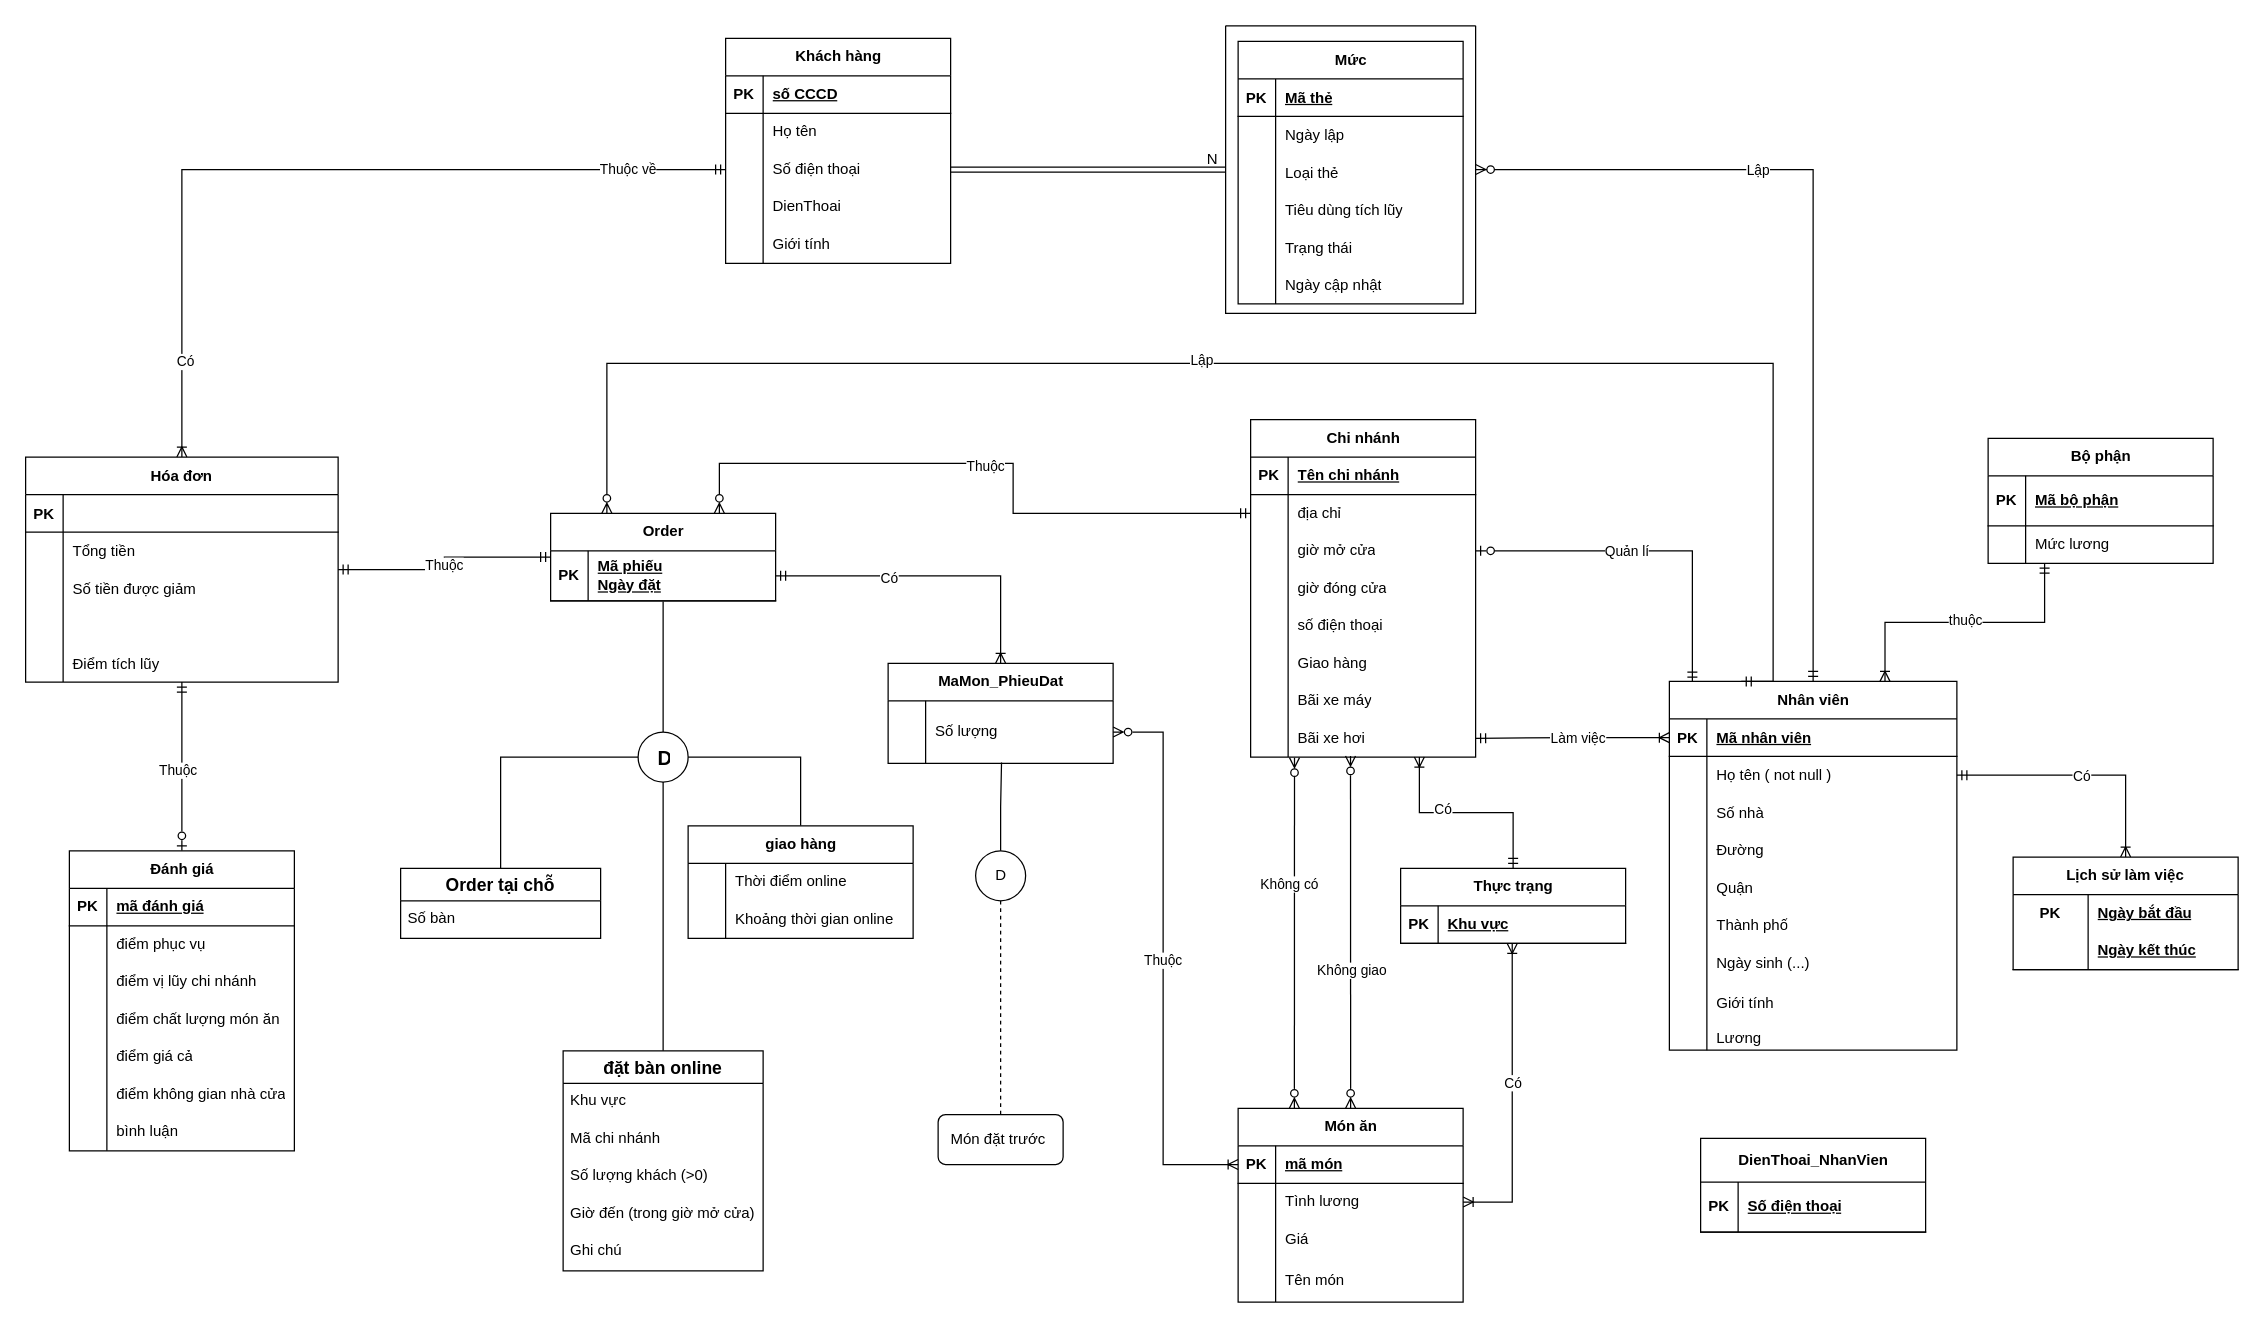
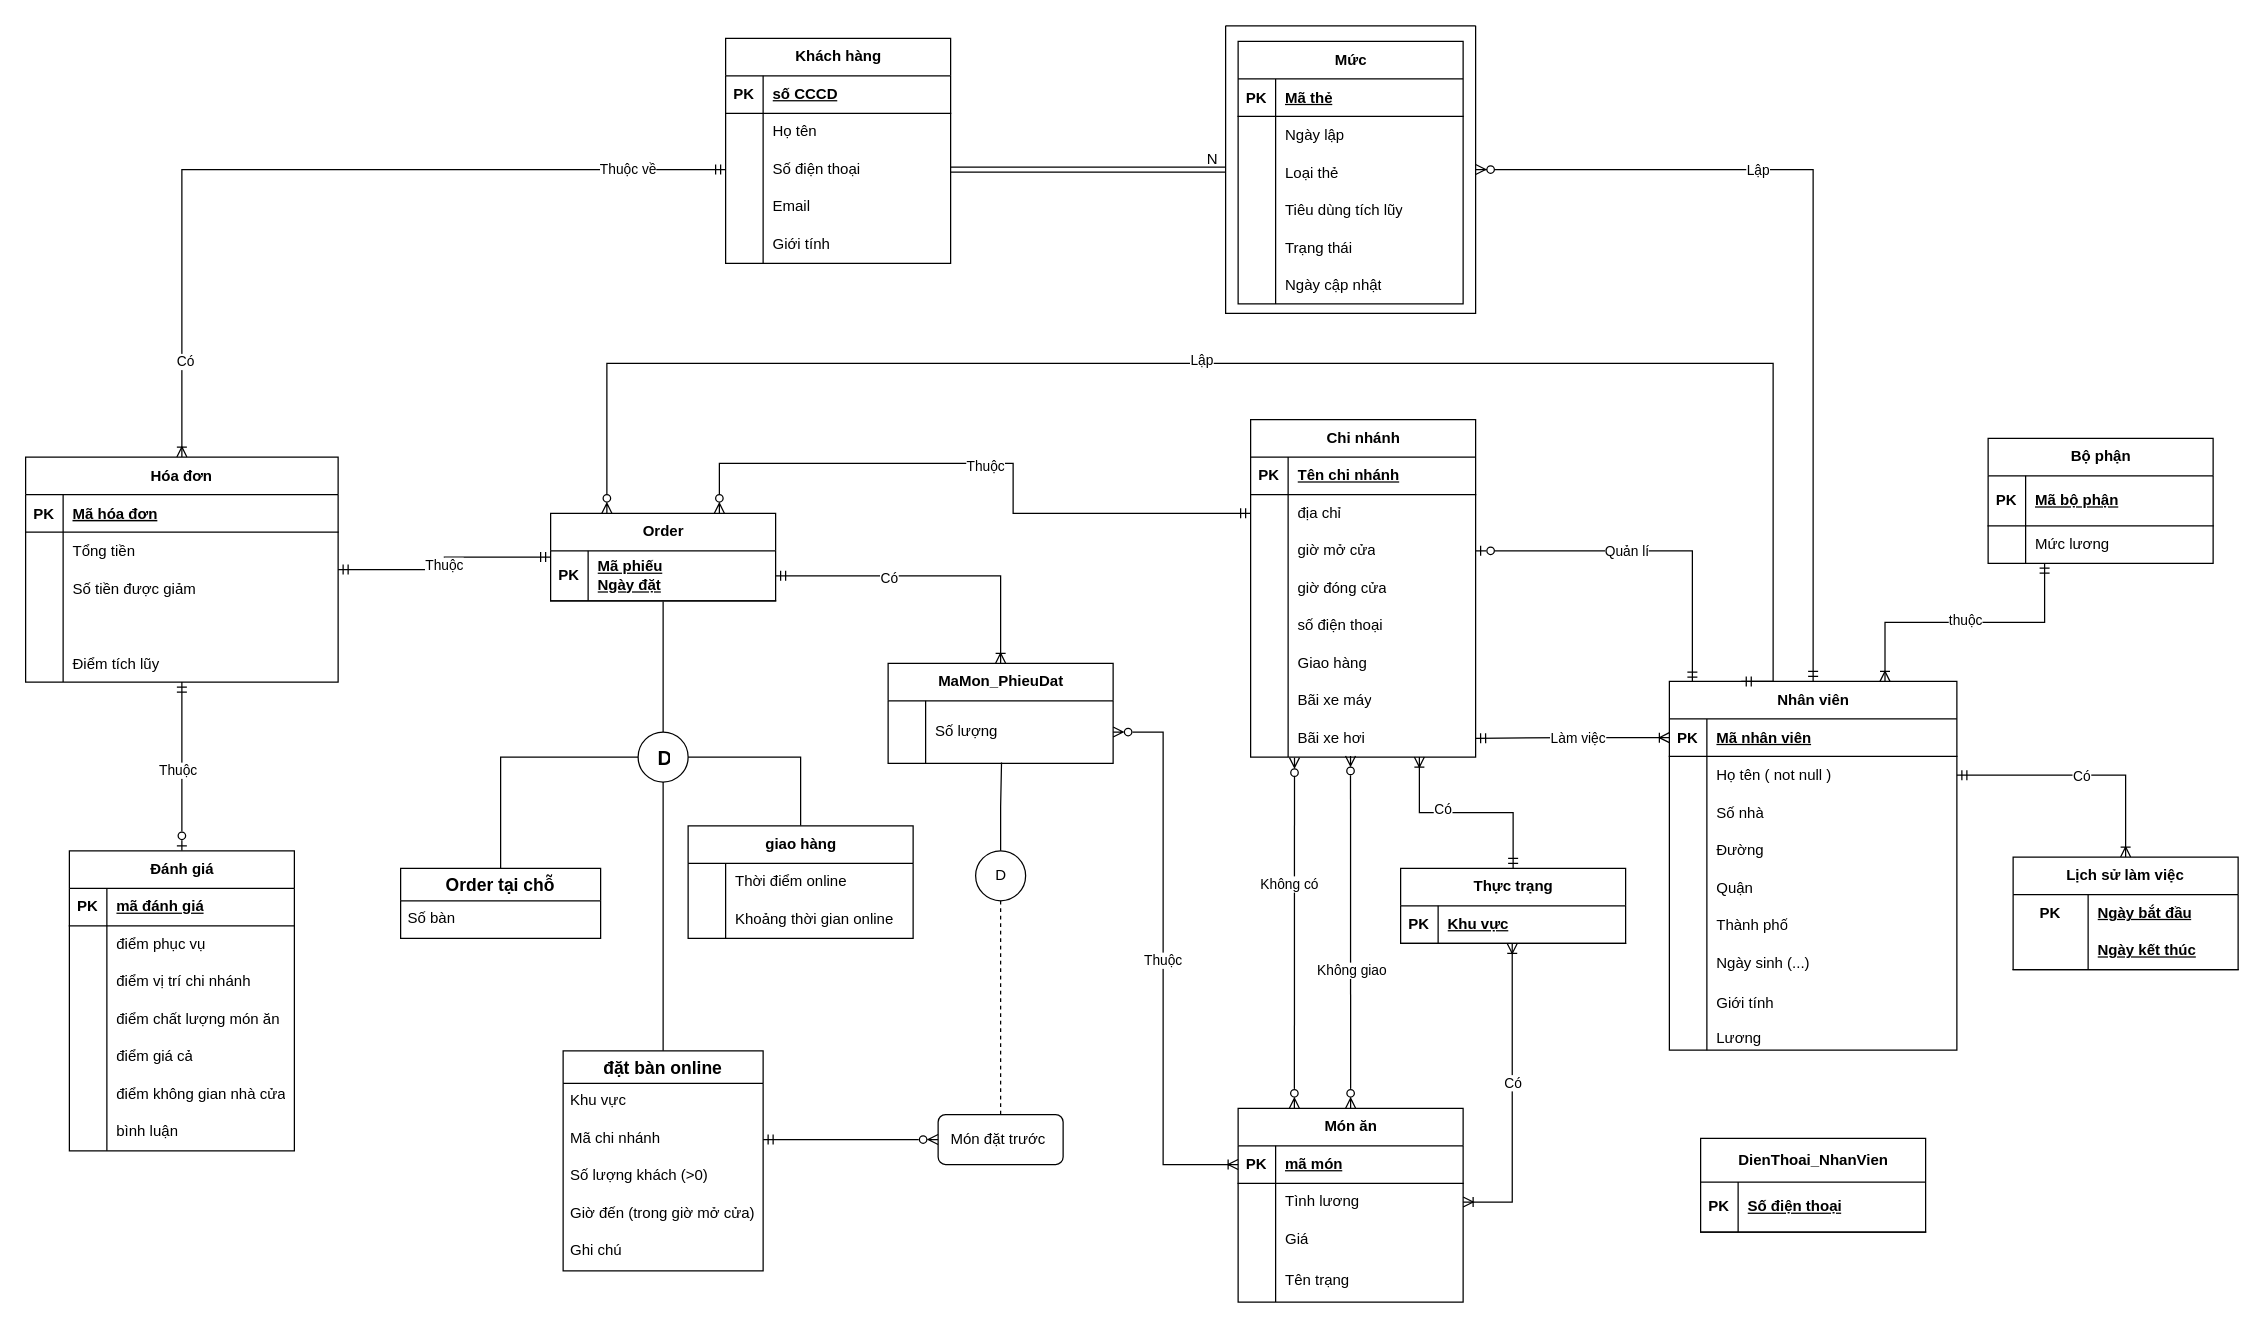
node "DienThoai": label "DienThoai" -> "Email"
node "Mã hóa đơn": added
node "điểm vị lũy chi nhánh": label "điểm vị lũy chi nhánh" -> "điểm vị trí chi nhánh"
edge "Mã chi nhánh" -- "Món đặt trước": added
node "Tên món": label "Tên món" -> "Tên trạng"
